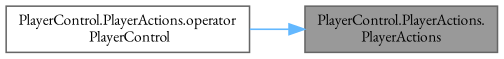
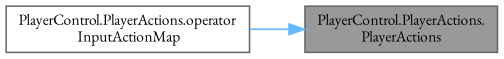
node "PlayerControl.PlayerActions.operator PlayerControl": label "PlayerControl.PlayerActions.operator PlayerControl" -> "PlayerControl.PlayerActions.operator InputActionMap"
